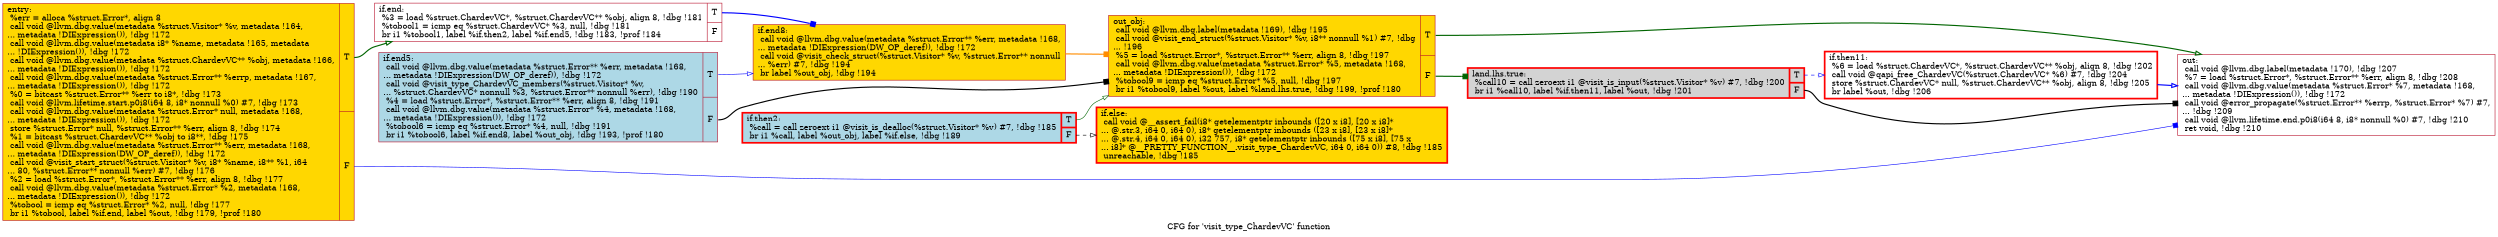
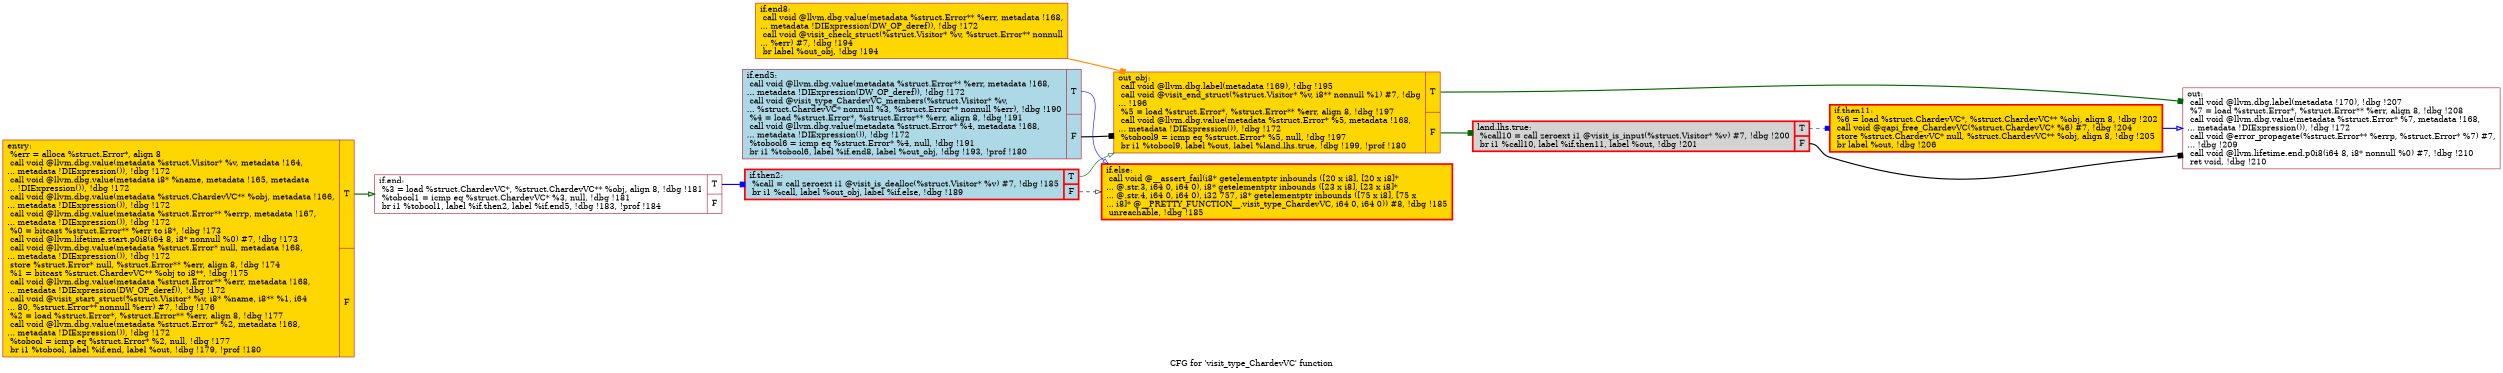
edge "if.end:" -> "if.end8:": now "if.end:" -> "if.then2:"
edge "out_obj:" -> "out:": arrowhead onormal -> box
edge "if.end5:" -> "if.end8:": now "if.end5:" -> "if.else:"
edge "land.lhs.true:" -> "if.then11:": arrowhead onormal -> box
node "if.then11:": fillcolor white -> gold
edge "entry:" -> "out:": removed
